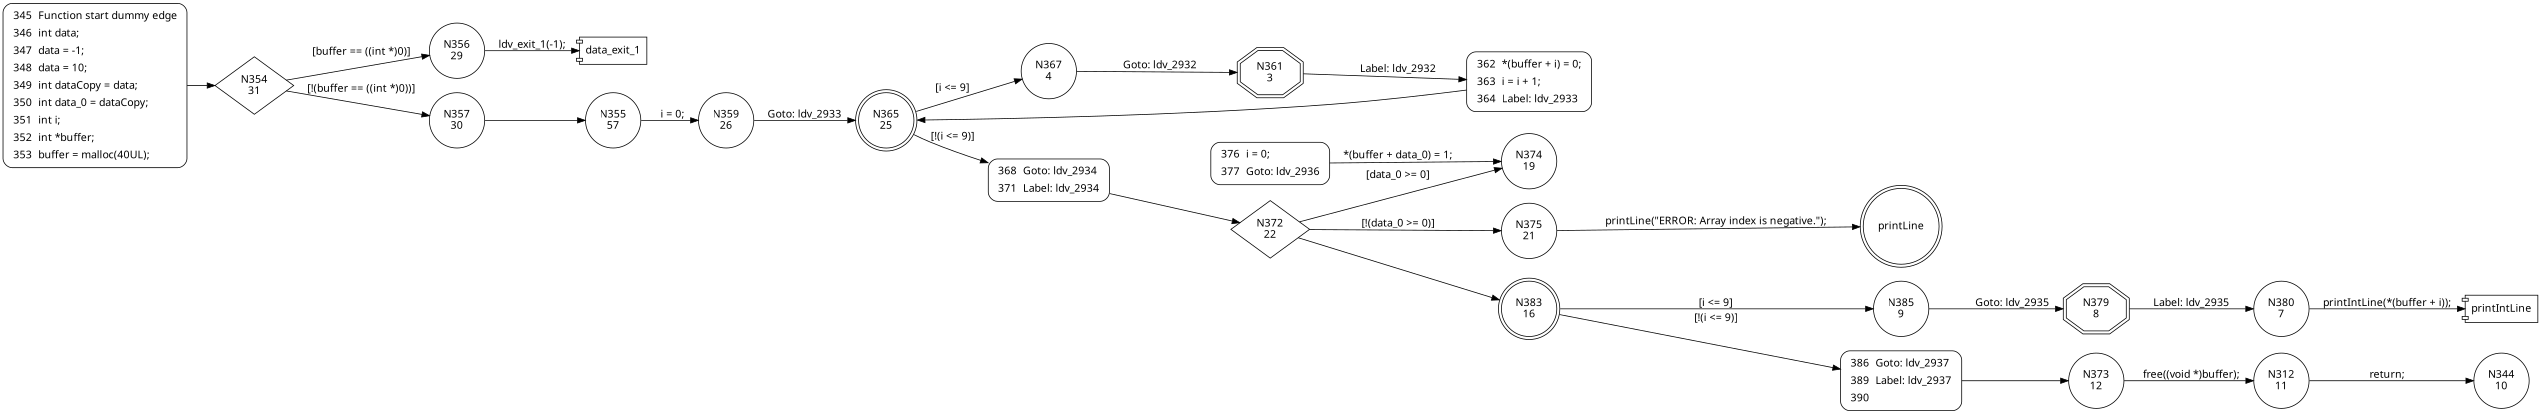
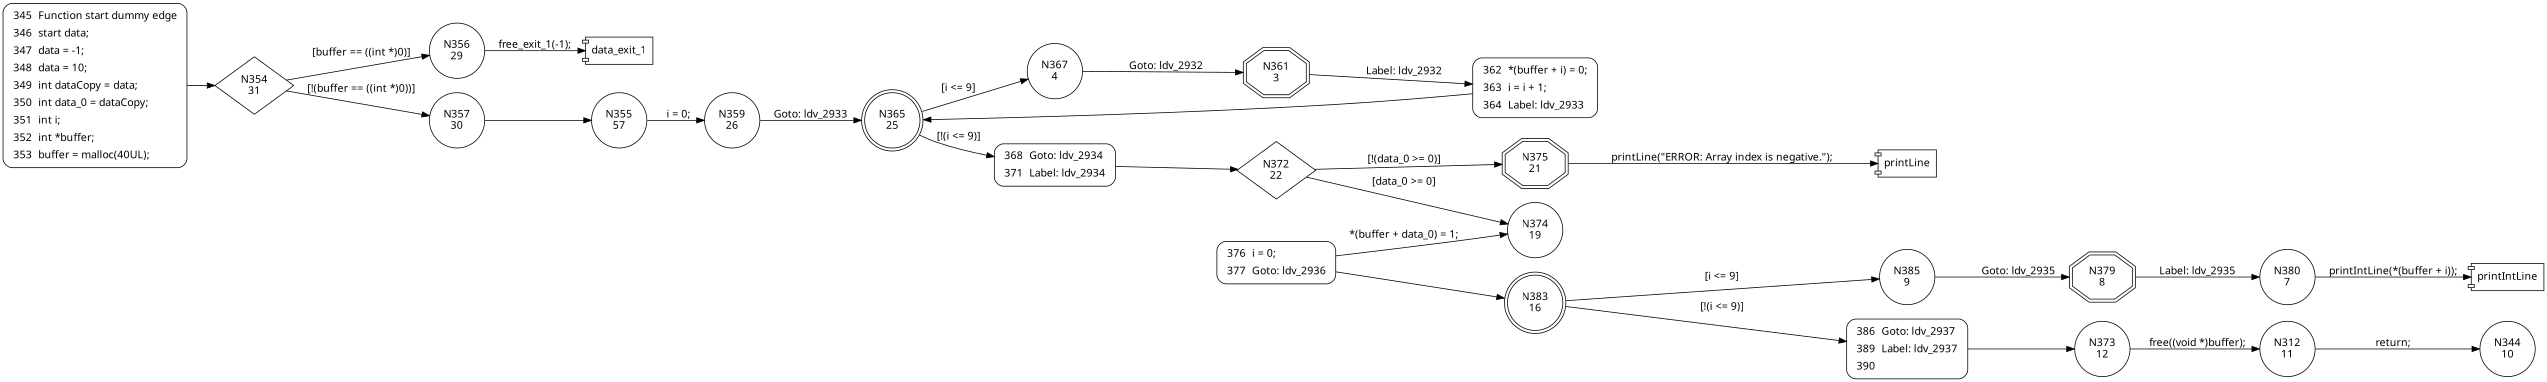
node "345": text "int data;" -> "start data;"
edge "N356 29" -> "data_exit_1": label "ldv_exit_1(-1);" -> "free_exit_1(-1);"
node "printLine": shape doublecircle -> component
node "N375 21": shape circle -> doubleoctagon
edge "N372 22" -> "N383 16": now "376" -> "N383 16"
